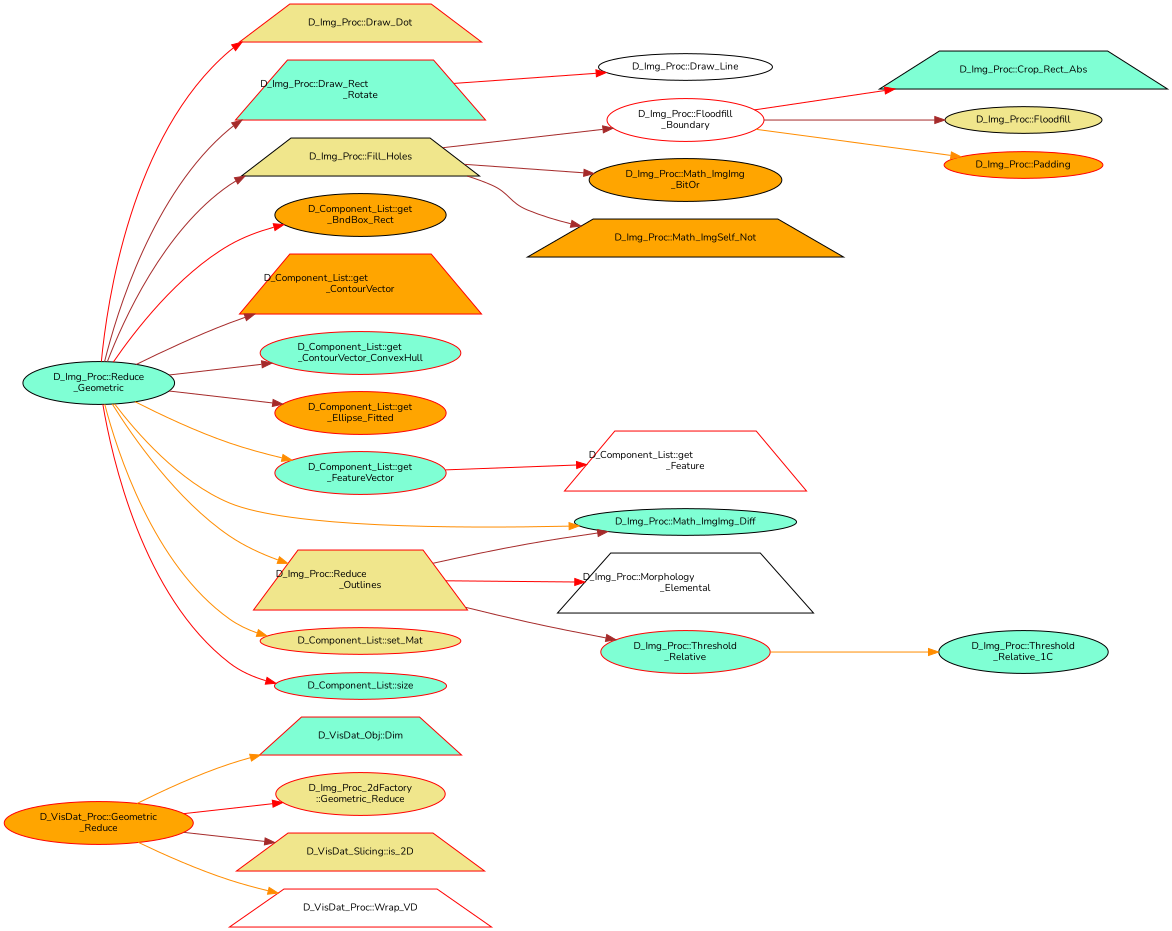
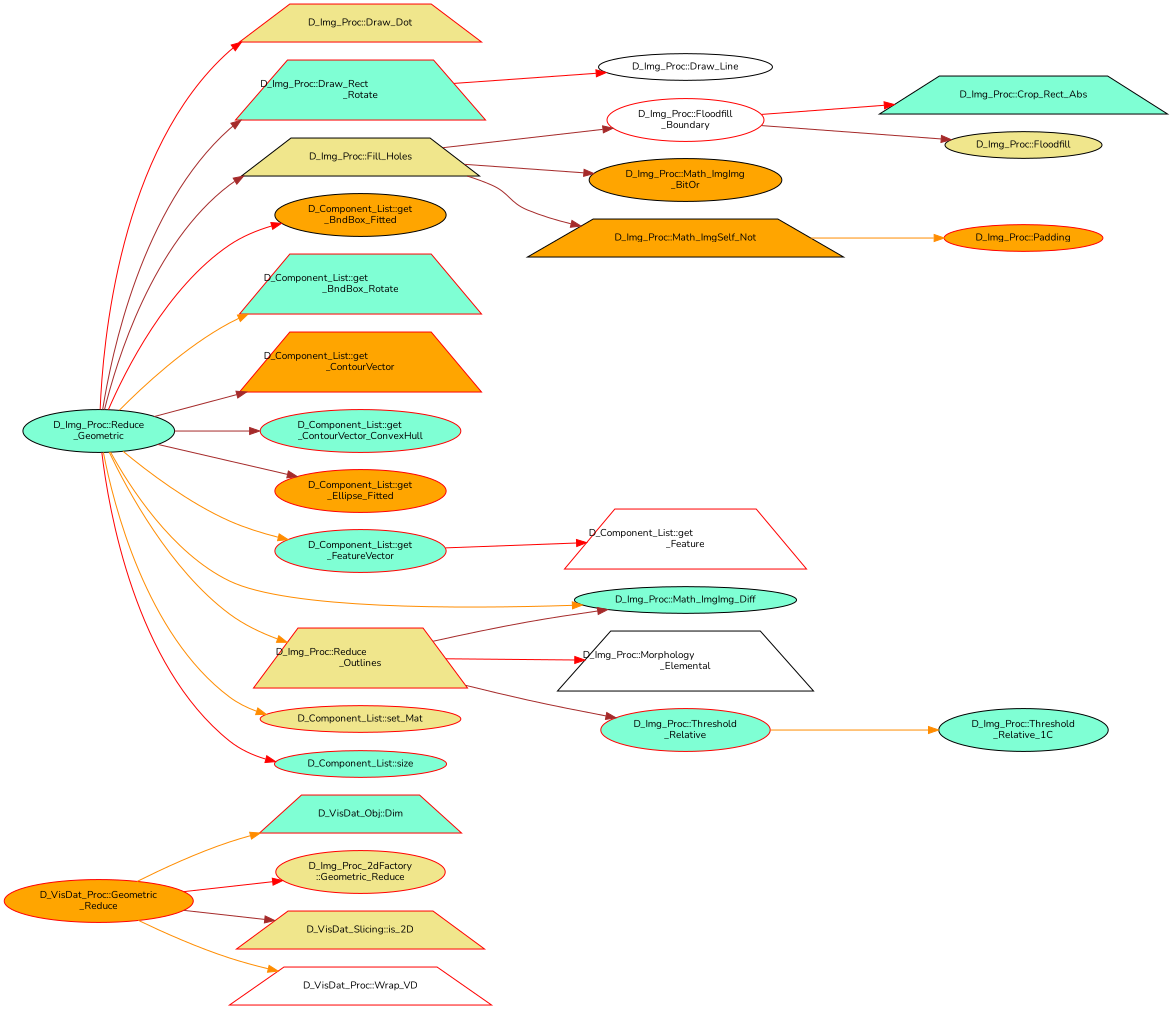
edge "D_Img_Proc::Floodfill _Boundary" -> "D_Img_Proc::Padding": now "D_Img_Proc::Math_ImgSelf_Not" -> "D_Img_Proc::Padding"
node "D_Component_List::get _BndBox_Rect": label "D_Component_List::get _BndBox_Rect" -> "D_Component_List::get _BndBox_Fitted"
node "D_Component_List::get _BndBox_Rotate": added
